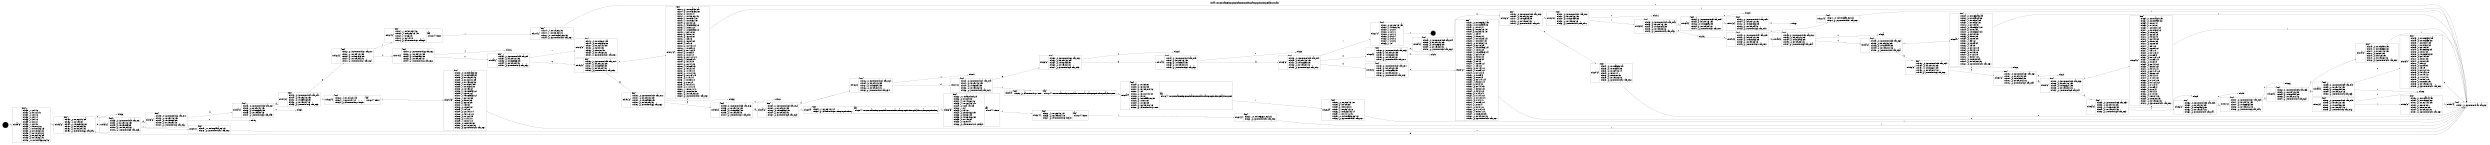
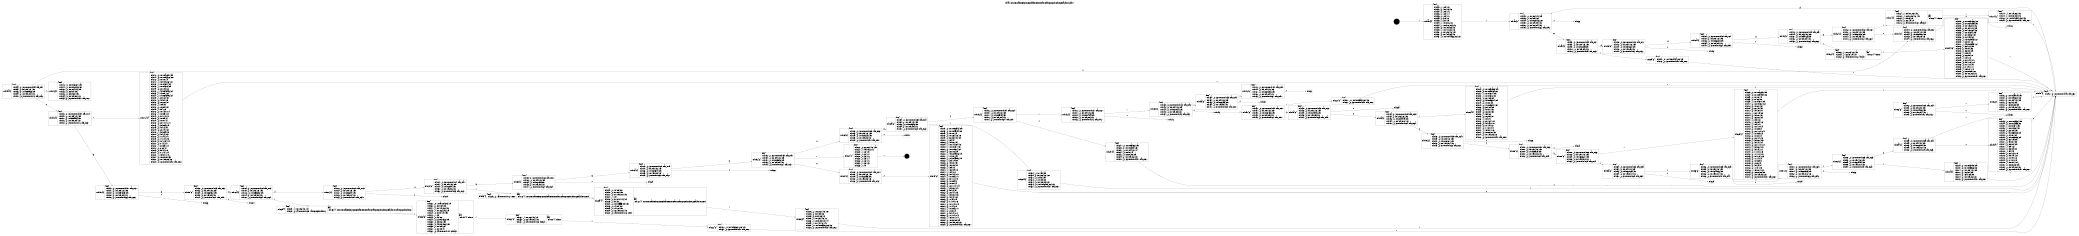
edge "0x401b7e [28]" -> "0x401b9a [28]": reversed
node "0x40230d [28]": added
